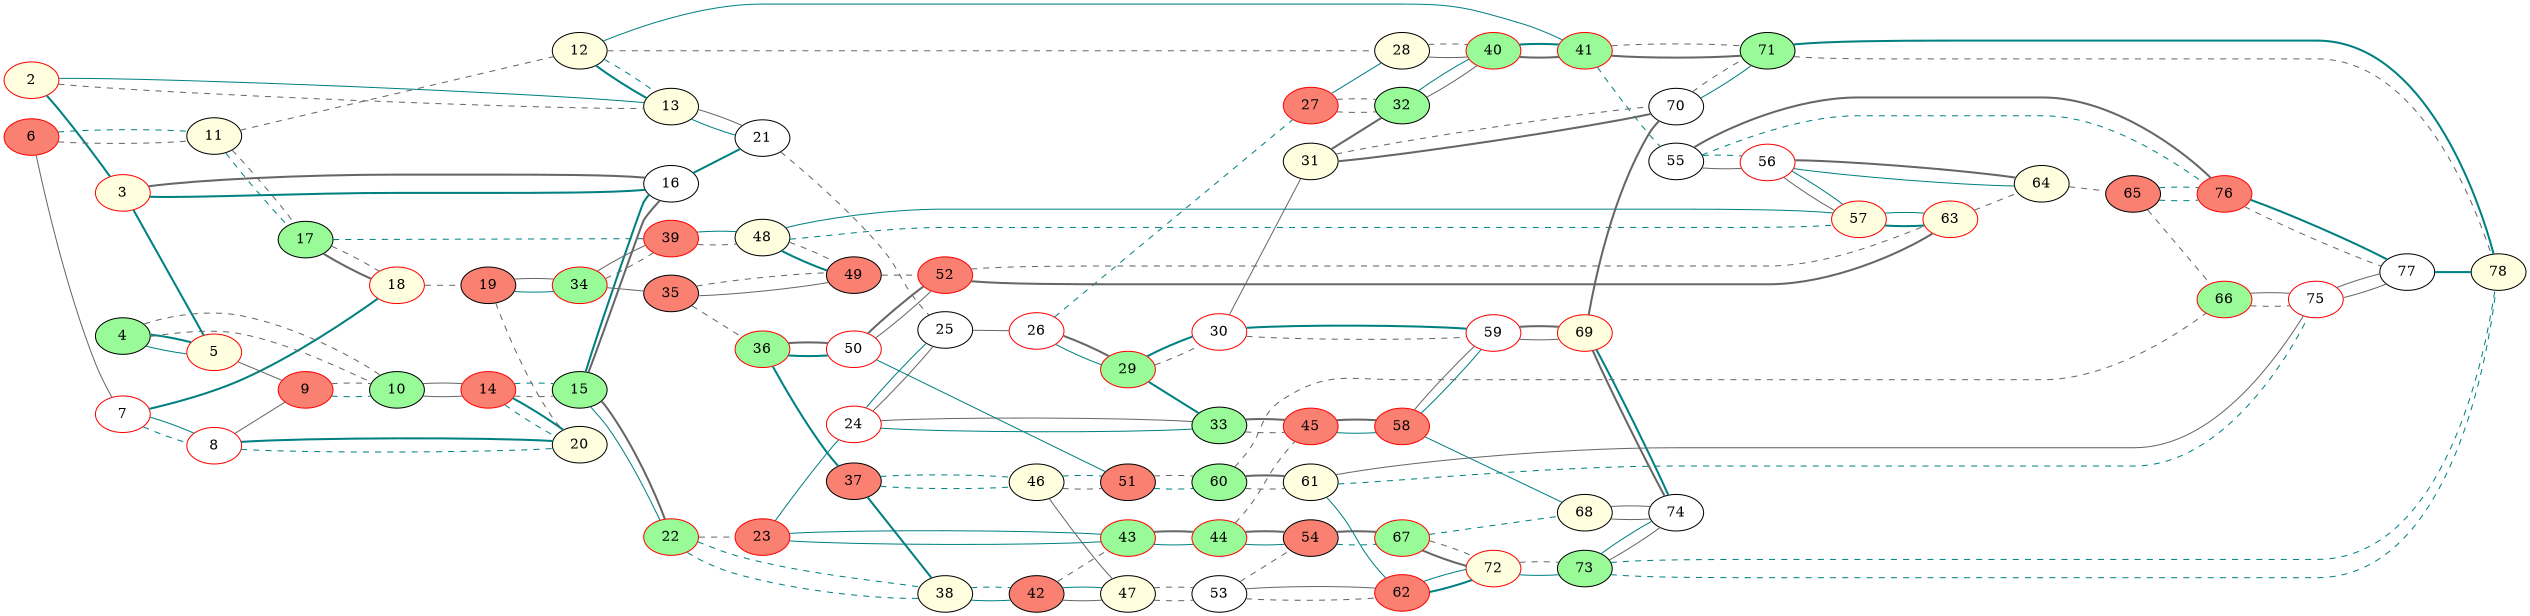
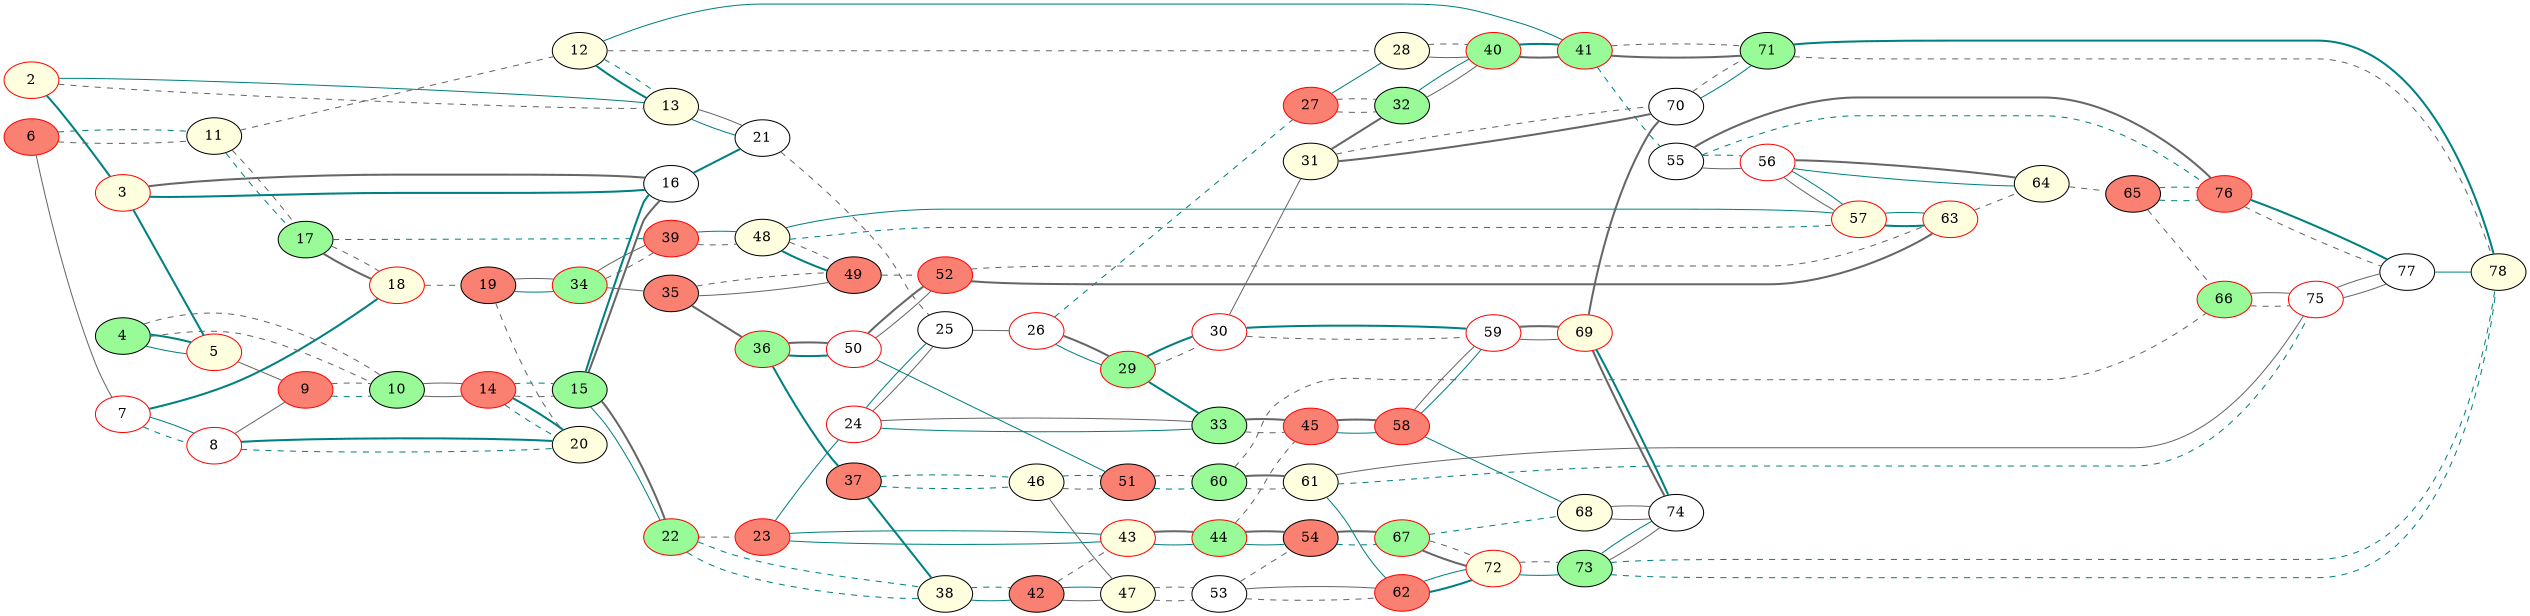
edge "77" -- "78": style bold -> solid
edge "35" -- "36": style dashed -> bold
node "43": fillcolor palegreen -> lightyellow
